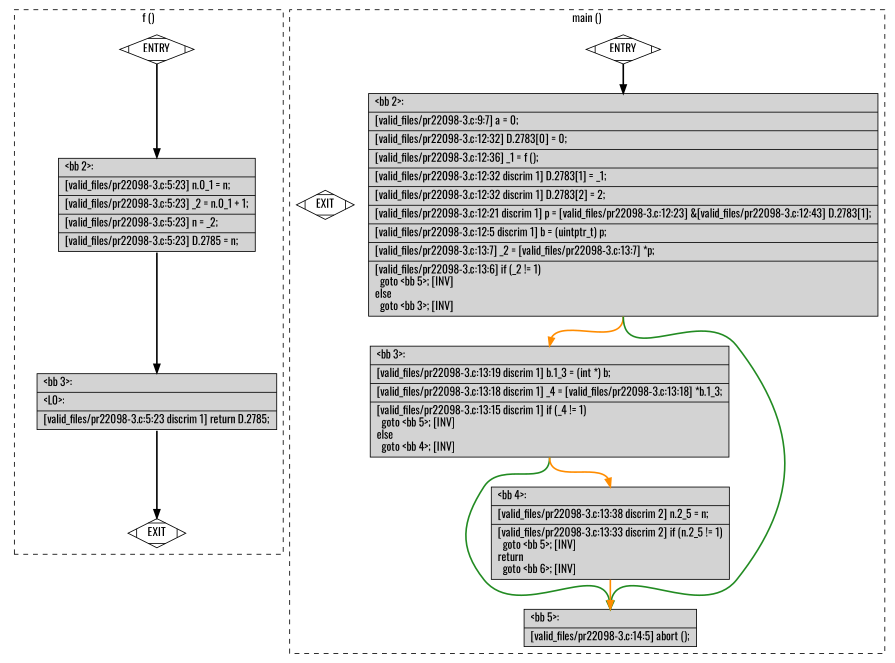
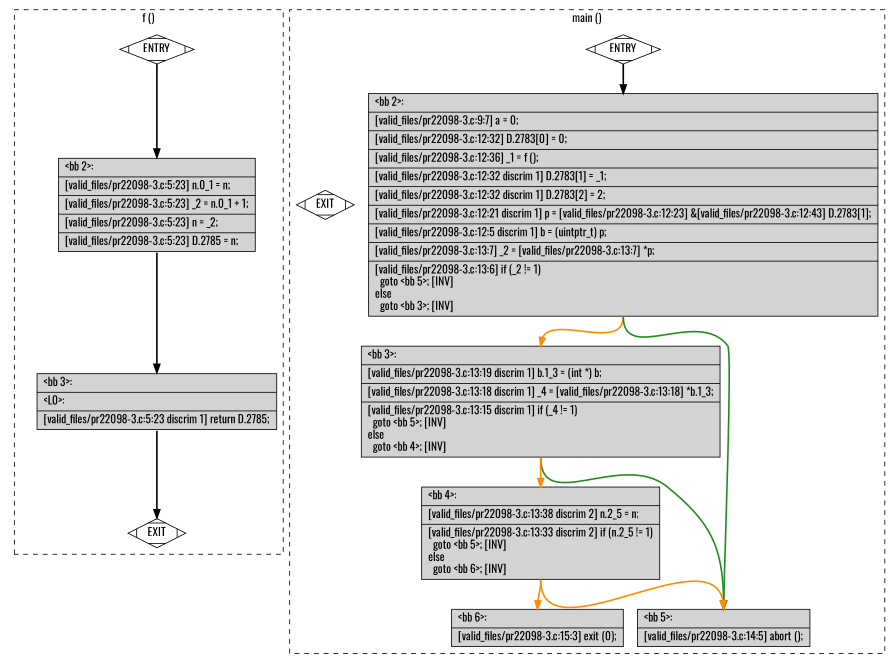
node "<bb 4>:": text "return" -> "else"
node "<bb 6>:": added
